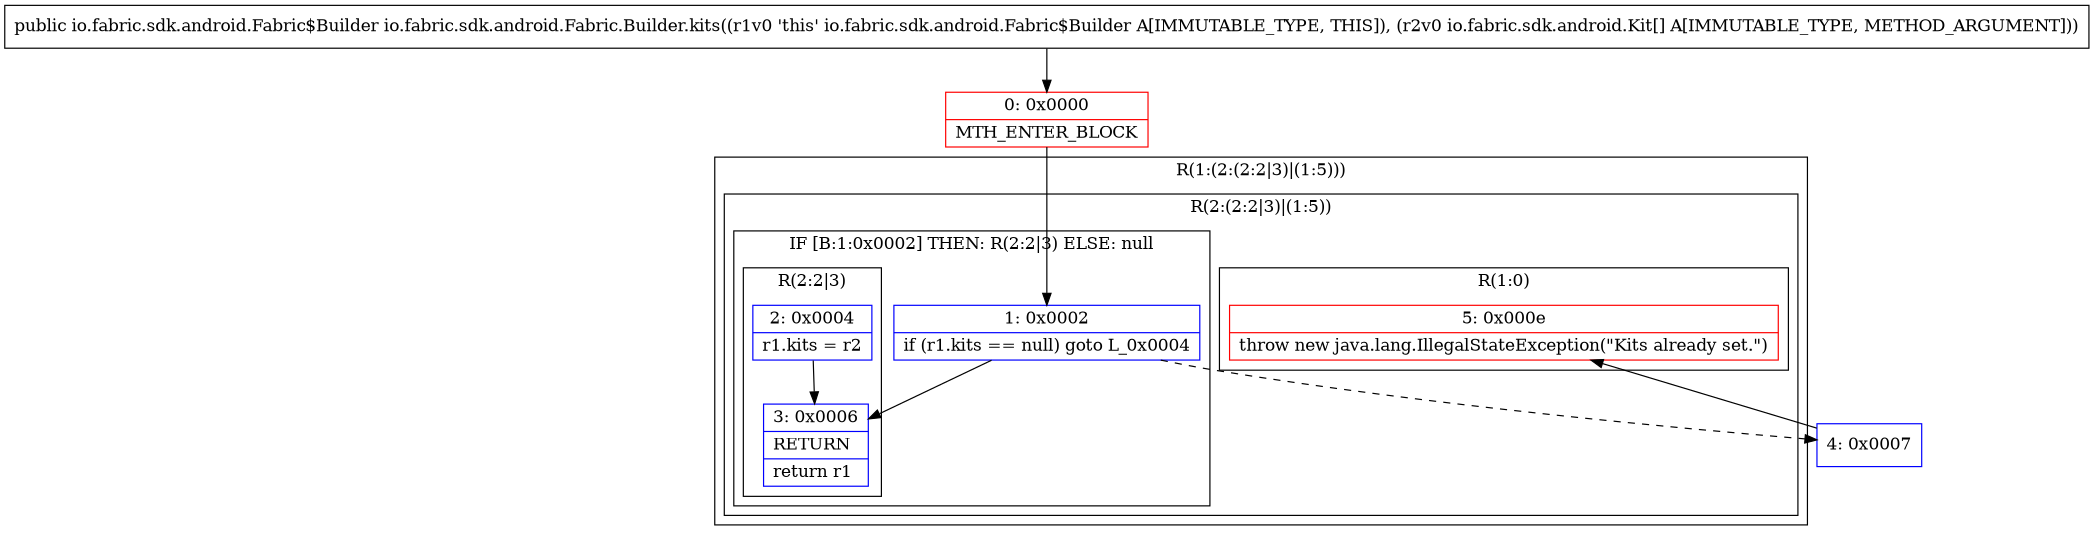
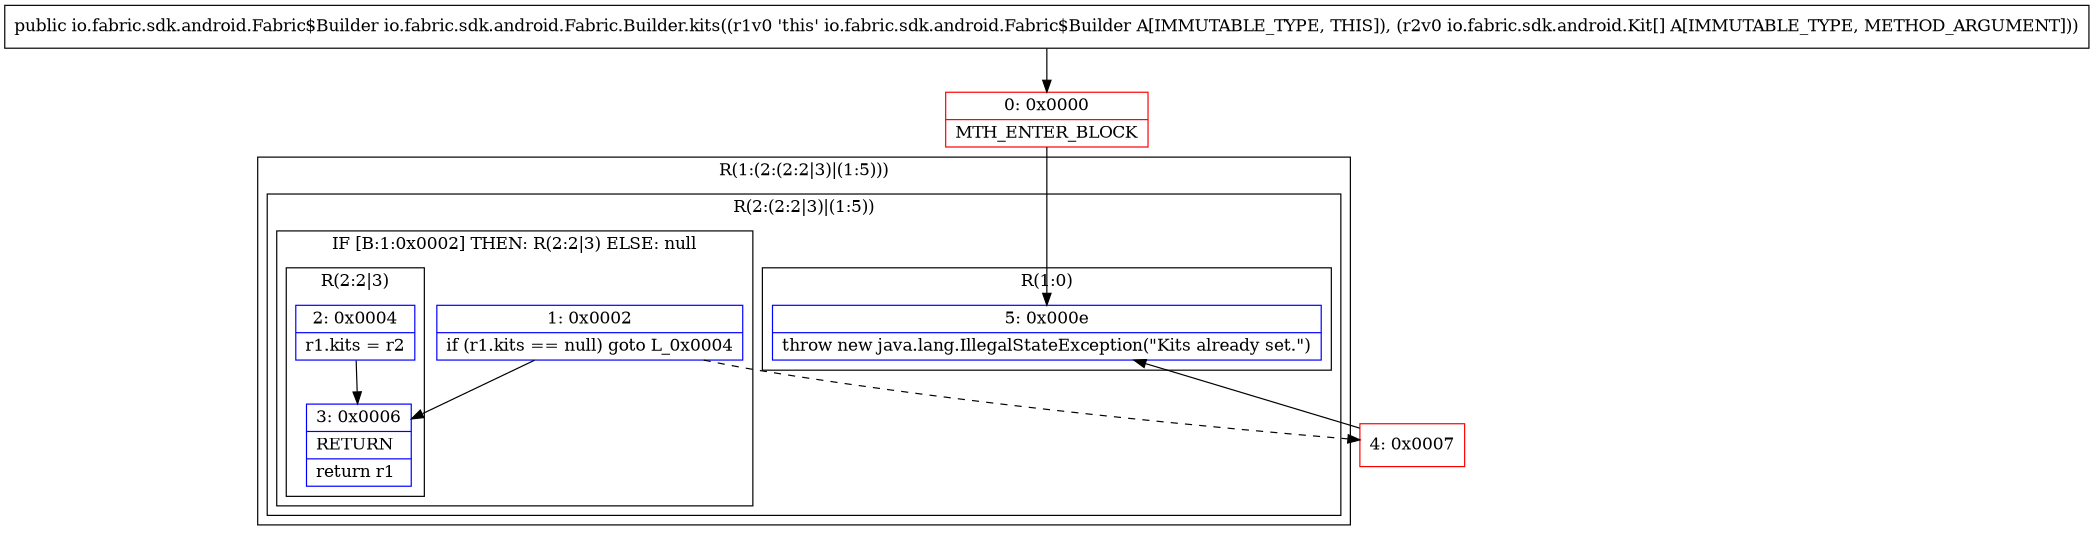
edge "0: 0x0000" -> "1: 0x0002": now "0: 0x0000" -> "5: 0x000e"
node "5: 0x000e": color red -> blue
node "4: 0x0007": color blue -> red
